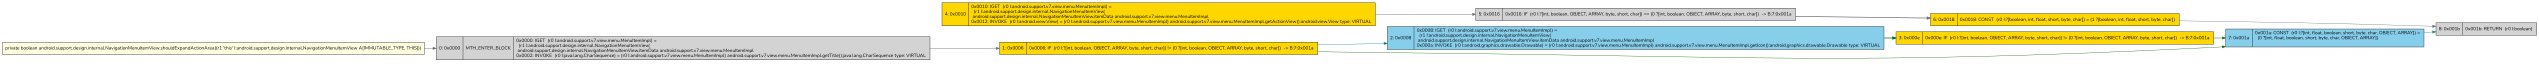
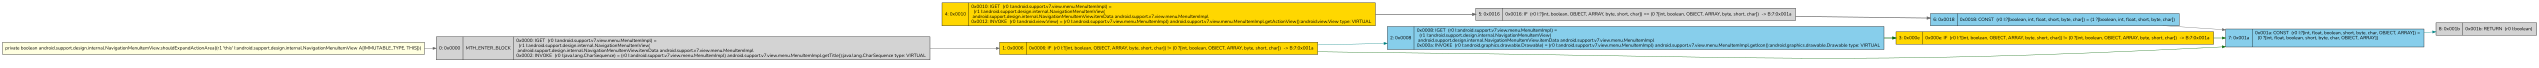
edge "4: 0x0010" -> "5: 0x0016": style solid -> bold
node "6: 0x0018": fillcolor gold -> skyblue
edge "6: 0x0018" -> "8: 0x001b": now "6: 0x0018" -> "7: 0x001a"
